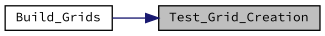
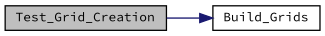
edge "Build_Grids" -> "Test_Grid_Creation": reversed
